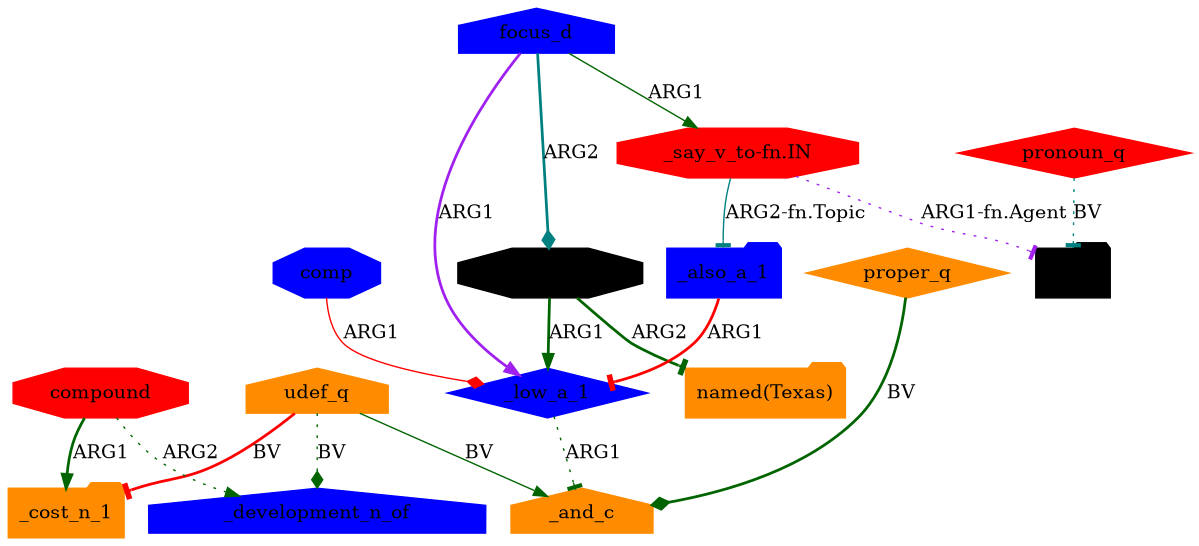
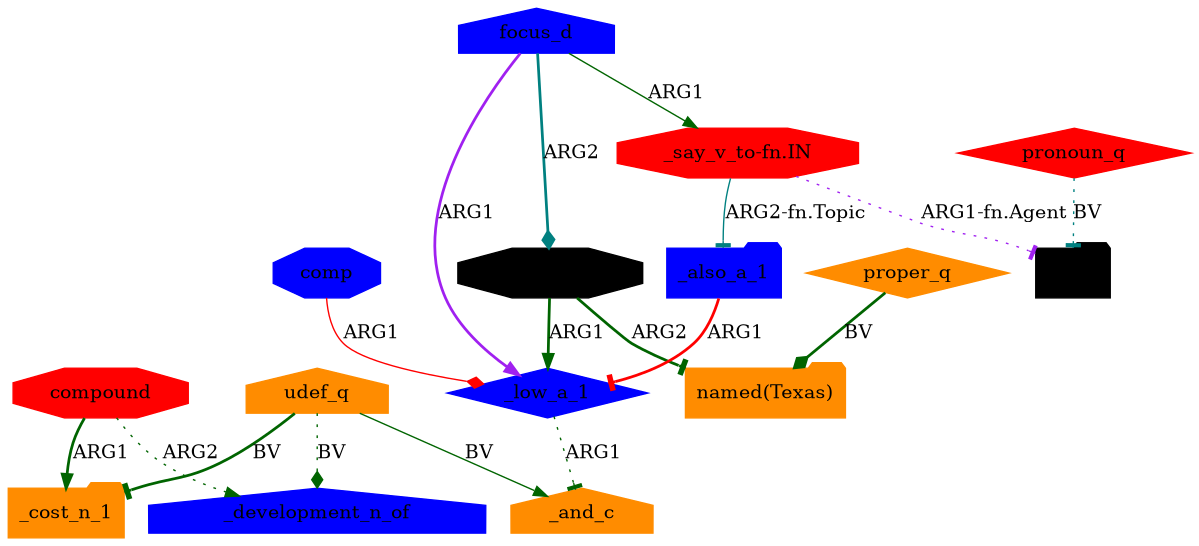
edge "proper_q" -> "_and_c": now "proper_q" -> "named(Texas)"
edge "udef_q" -> "_cost_n_1": color red -> darkgreen
